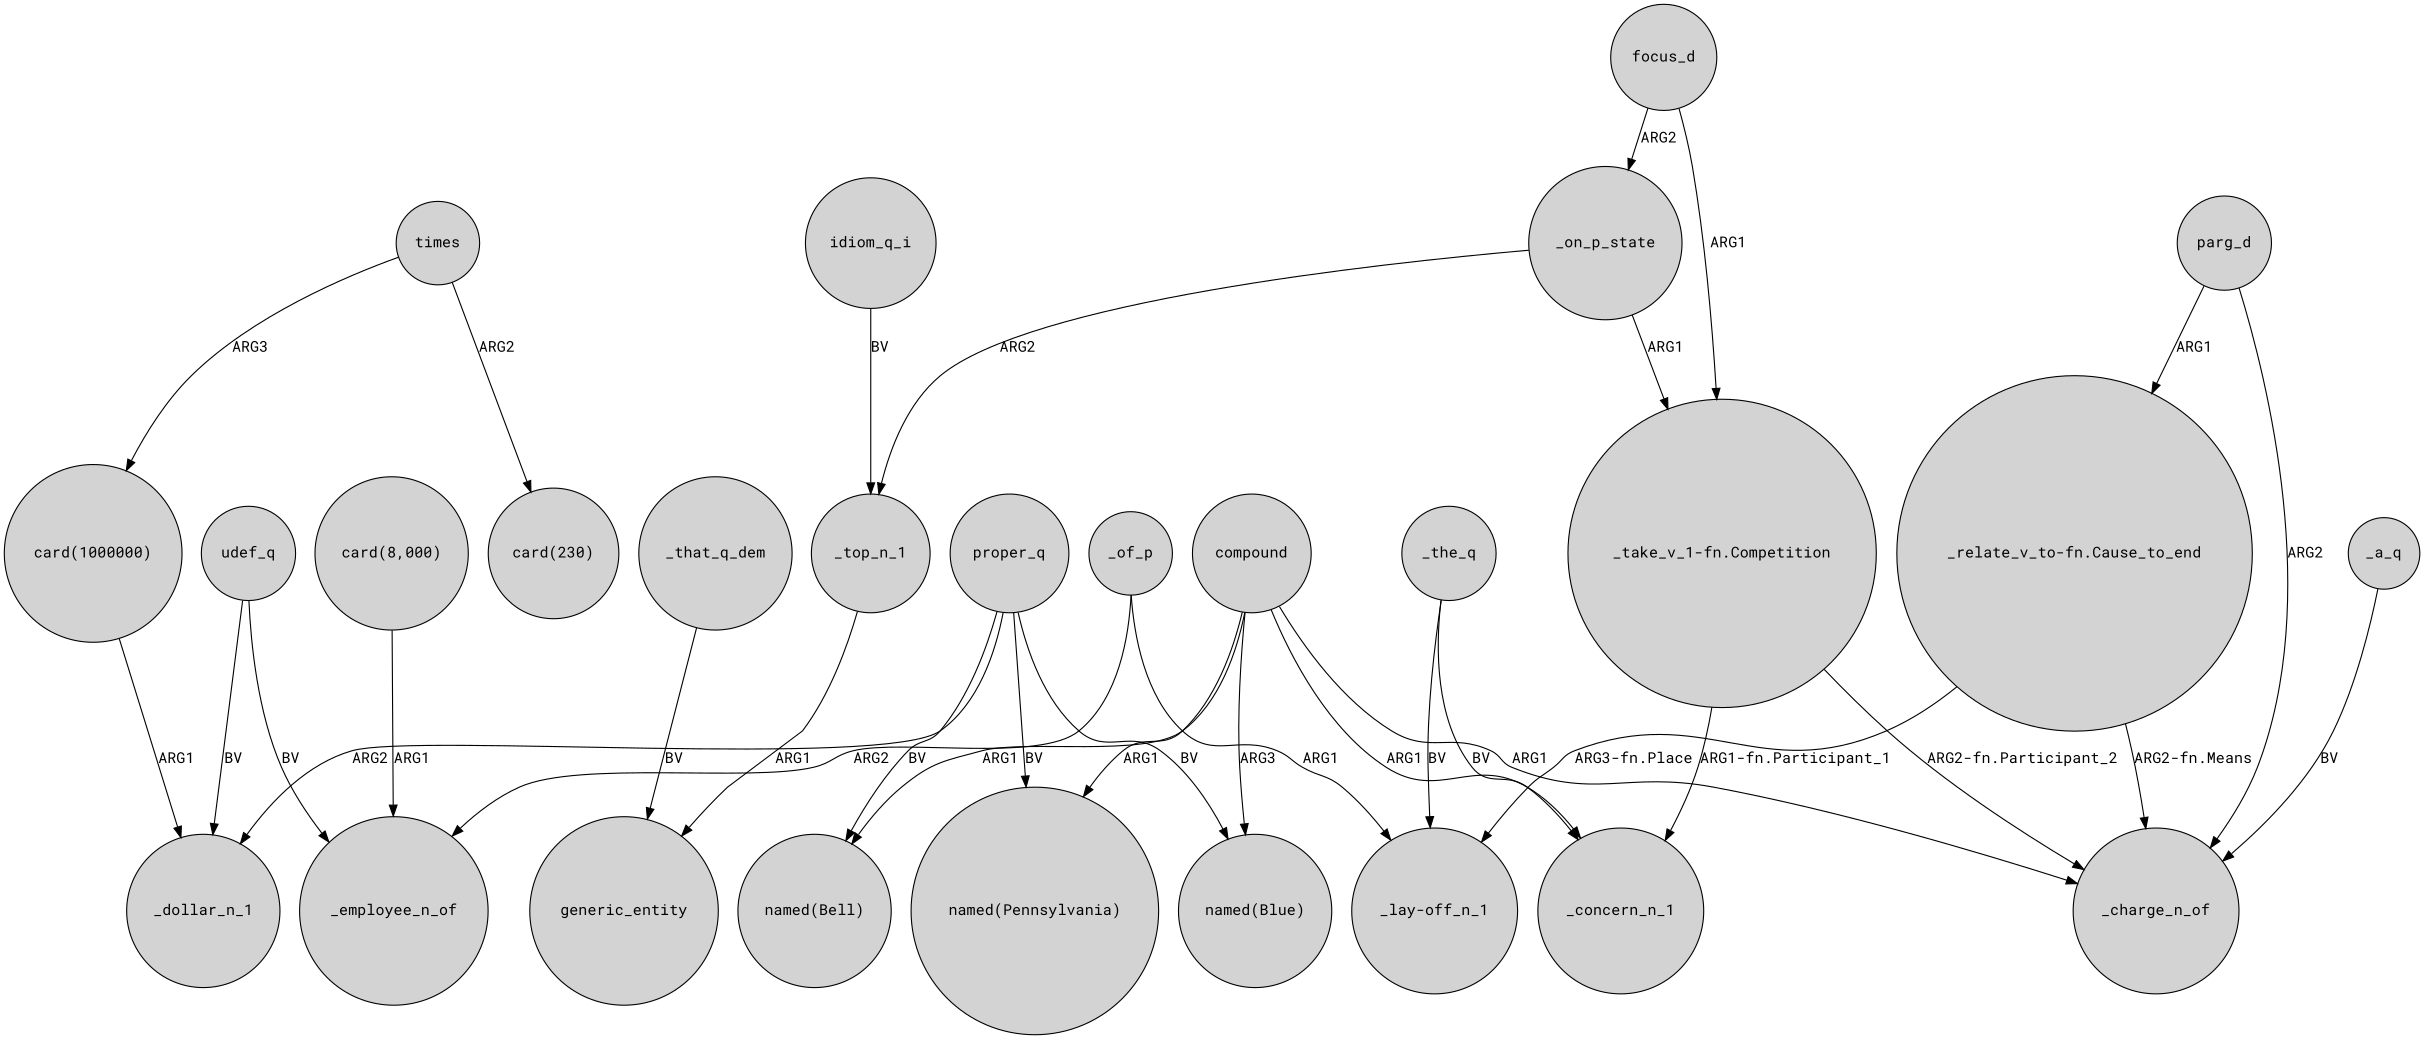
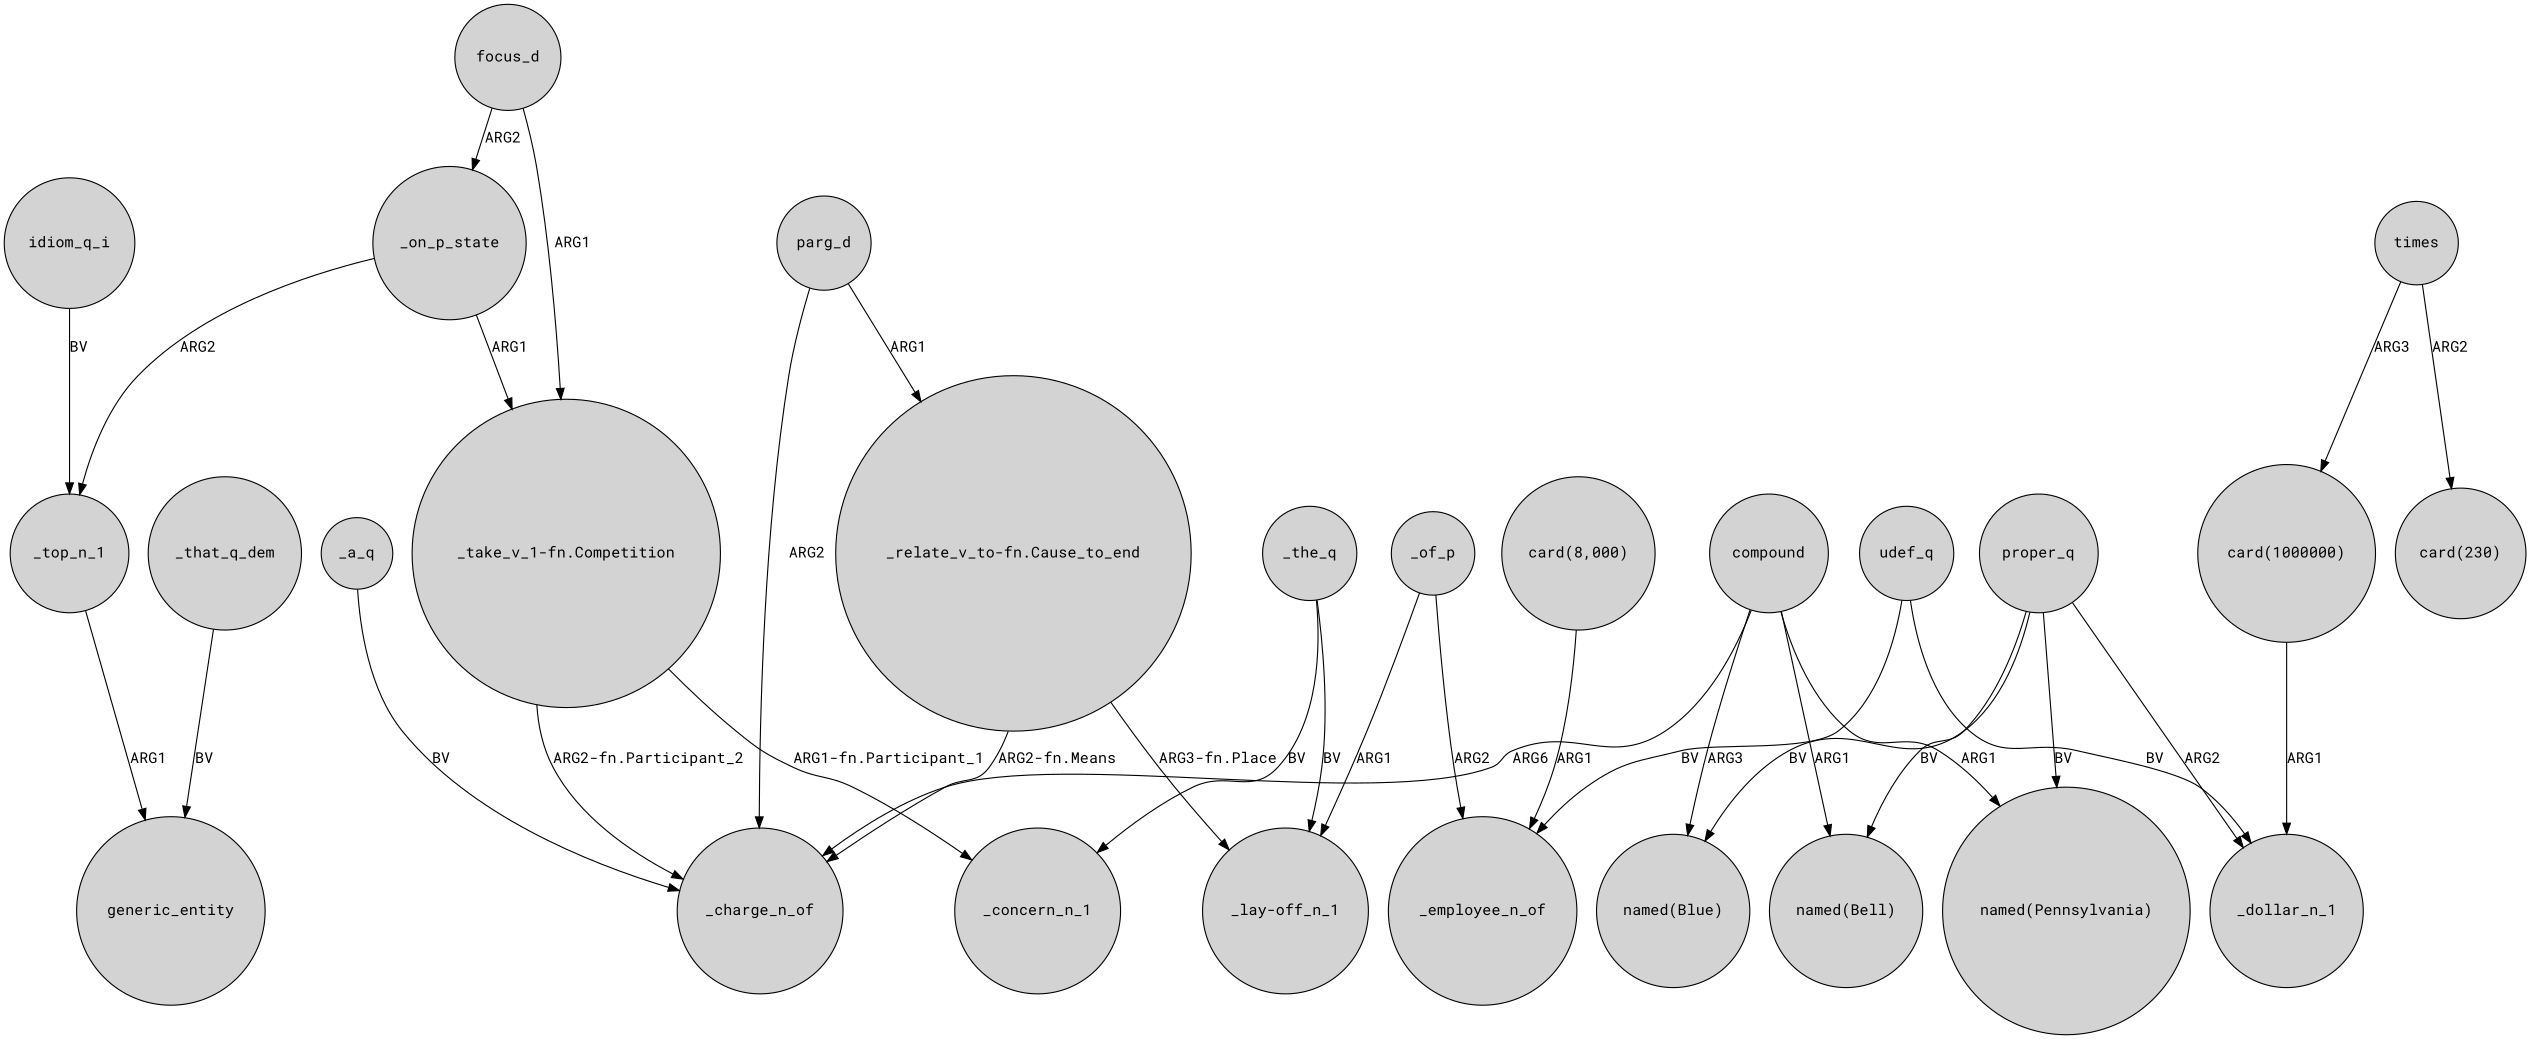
edge "compound" -> "_charge_n_of": label "ARG1" -> "ARG6"
edge "compound" -> "_concern_n_1": removed, label "ARG1"
